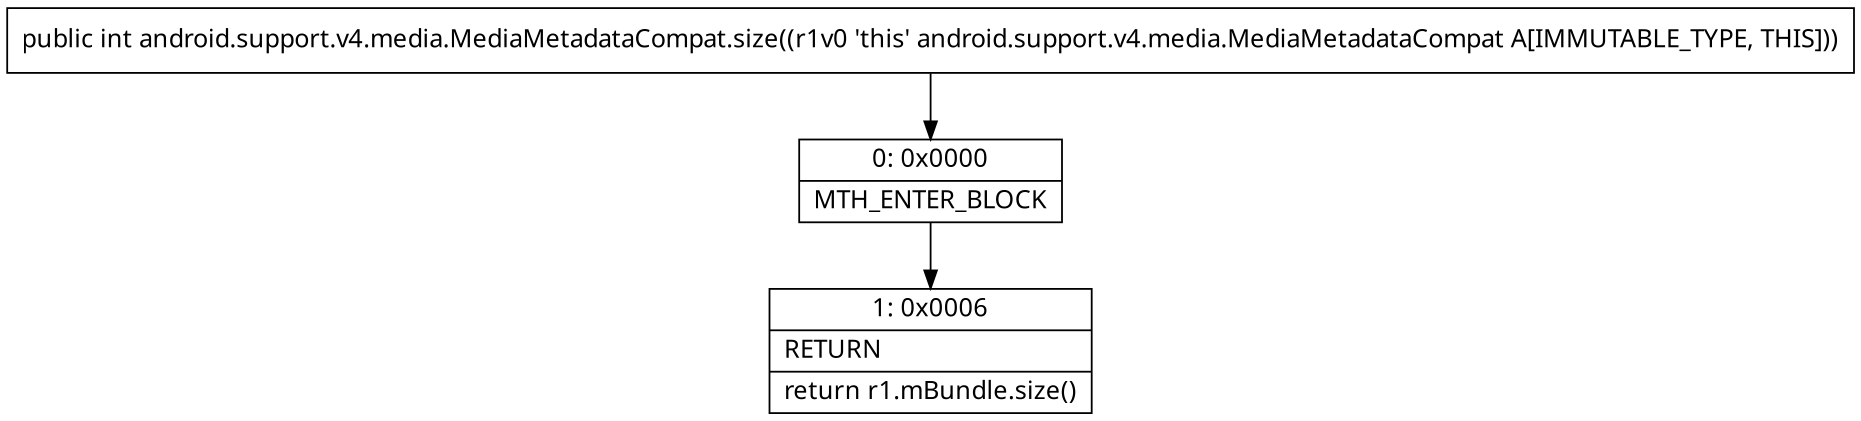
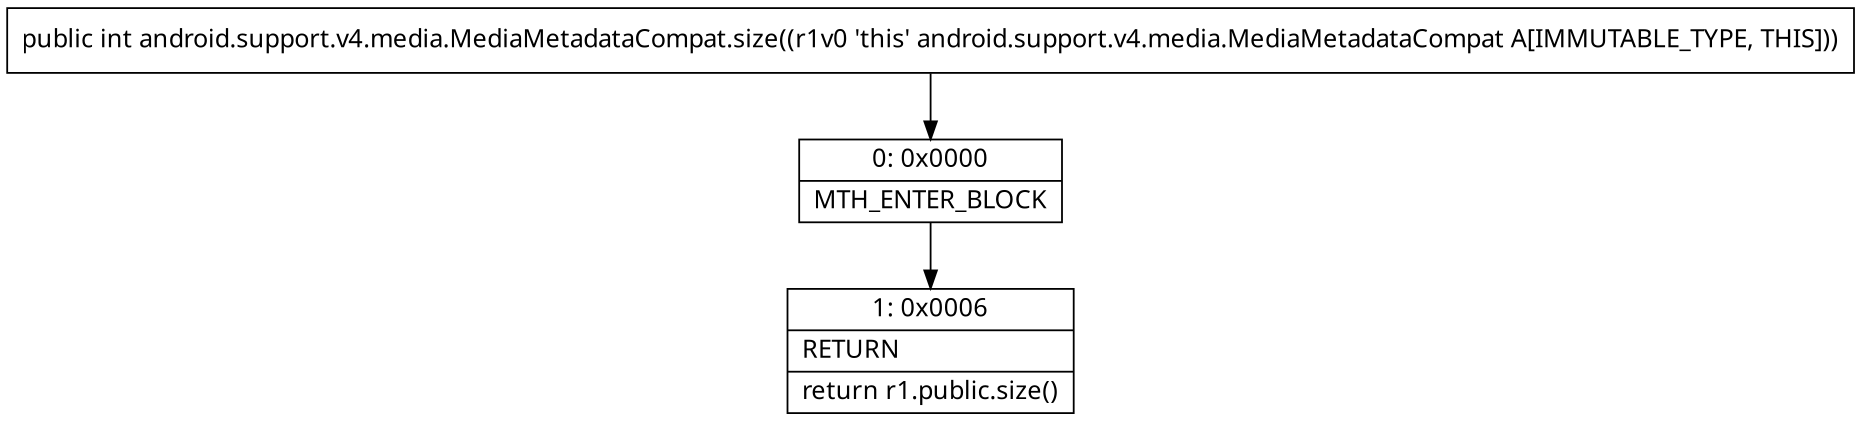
node "1: 0x0006": text "return r1.mBundle.size()" -> "return r1.public.size()"
